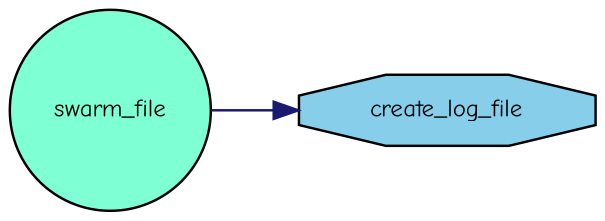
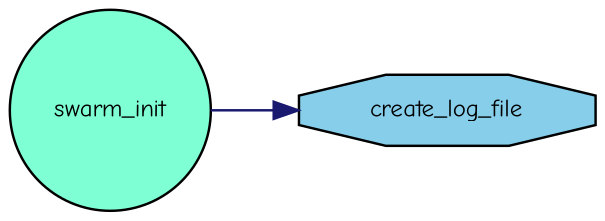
node "swarm_file": label "swarm_file" -> "swarm_init"
